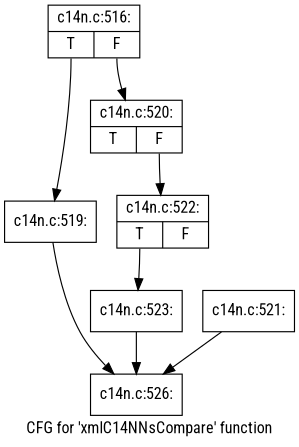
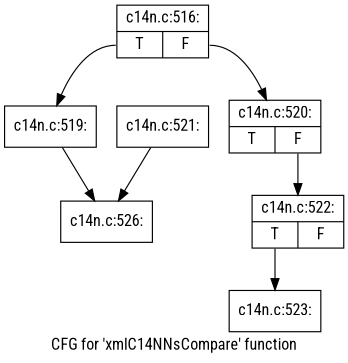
edge "c14n.c:523:" -> "c14n.c:526:": removed
